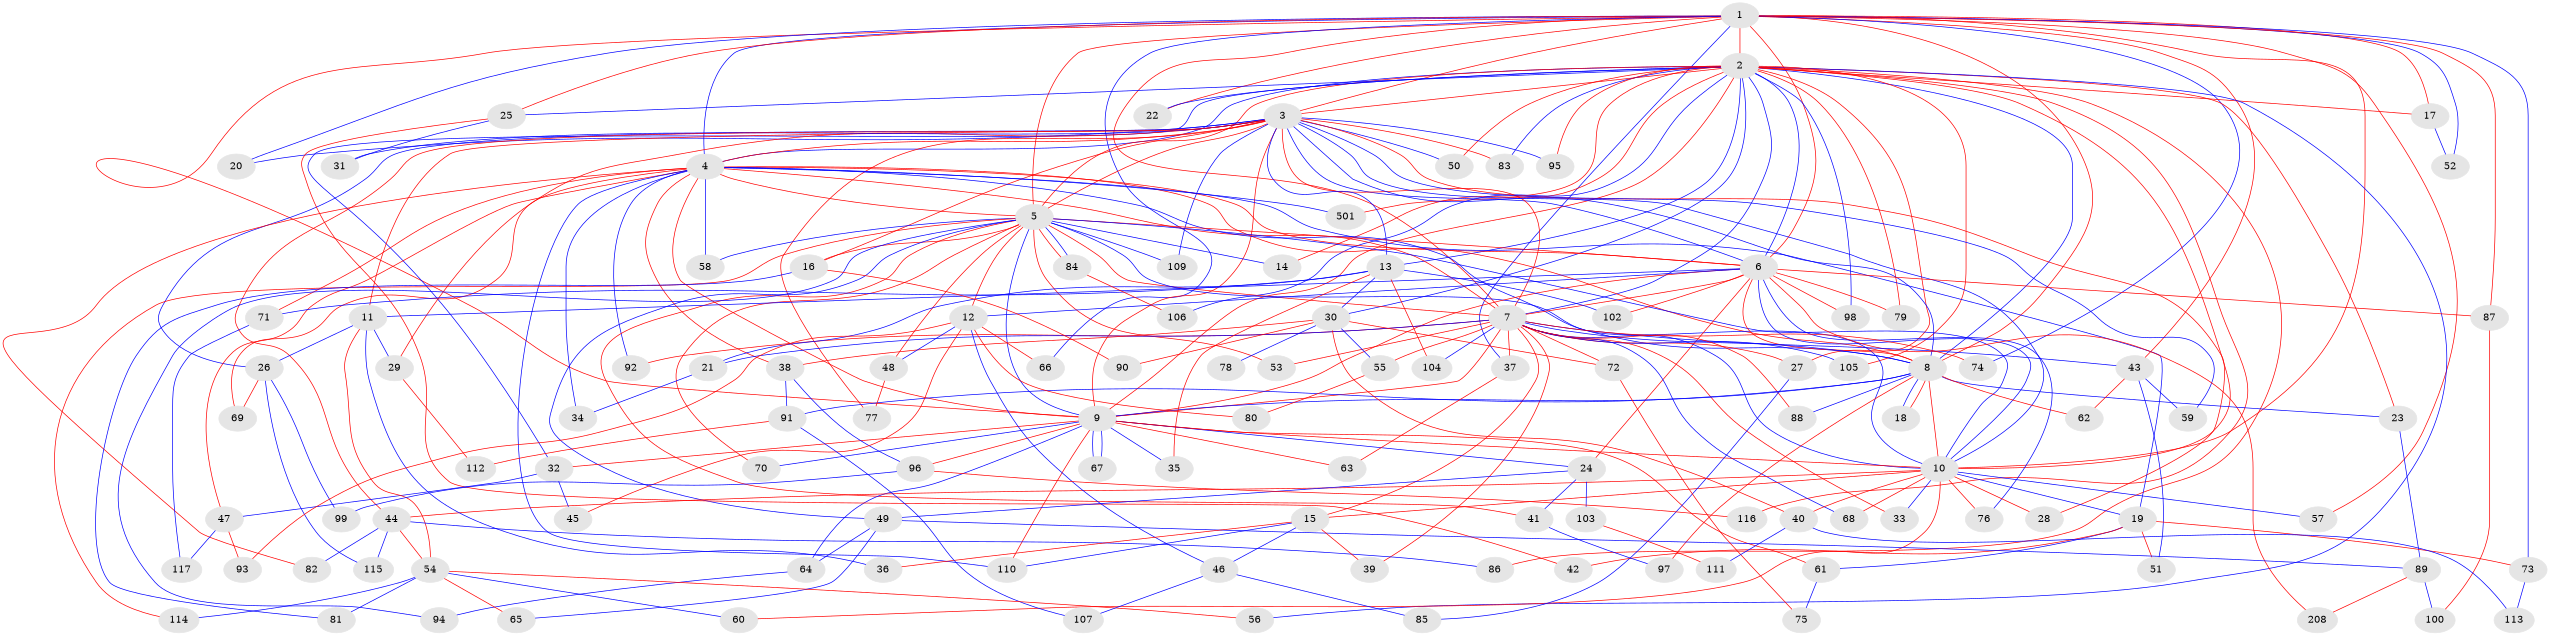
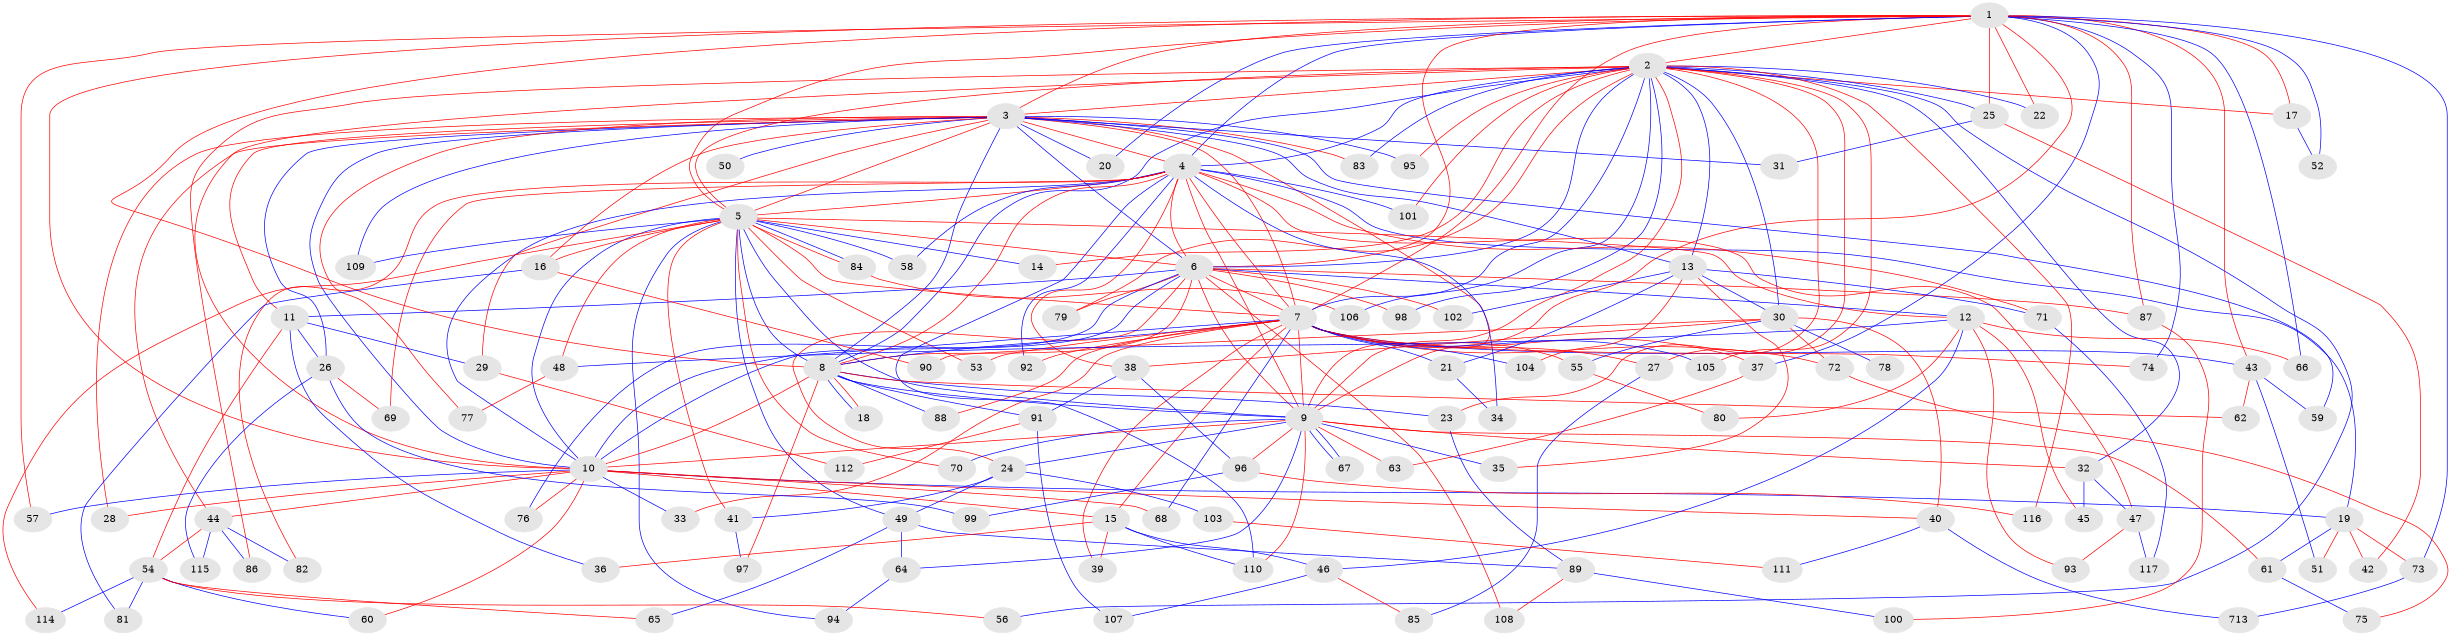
edge "2" -- "50": removed
node "501": label "501" -> "101"
edge "46" -- "85": color blue -> red
node "208": label "208" -> "108"
node "113": label "113" -> "713"
